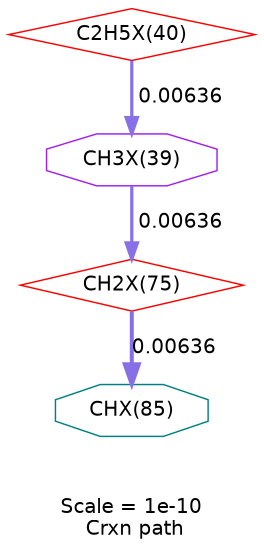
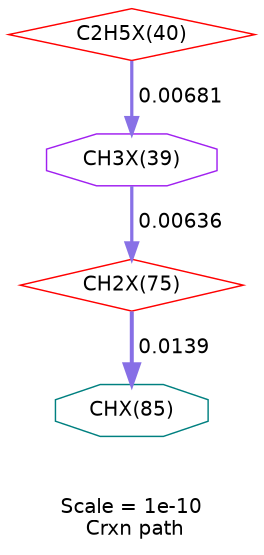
edge "C2H5X(40)" -> "CH3X(39)": label " 0.00636" -> " 0.00681"
edge "CH2X(75)" -> "CHX(85)": label " 0.00636" -> " 0.0139"
